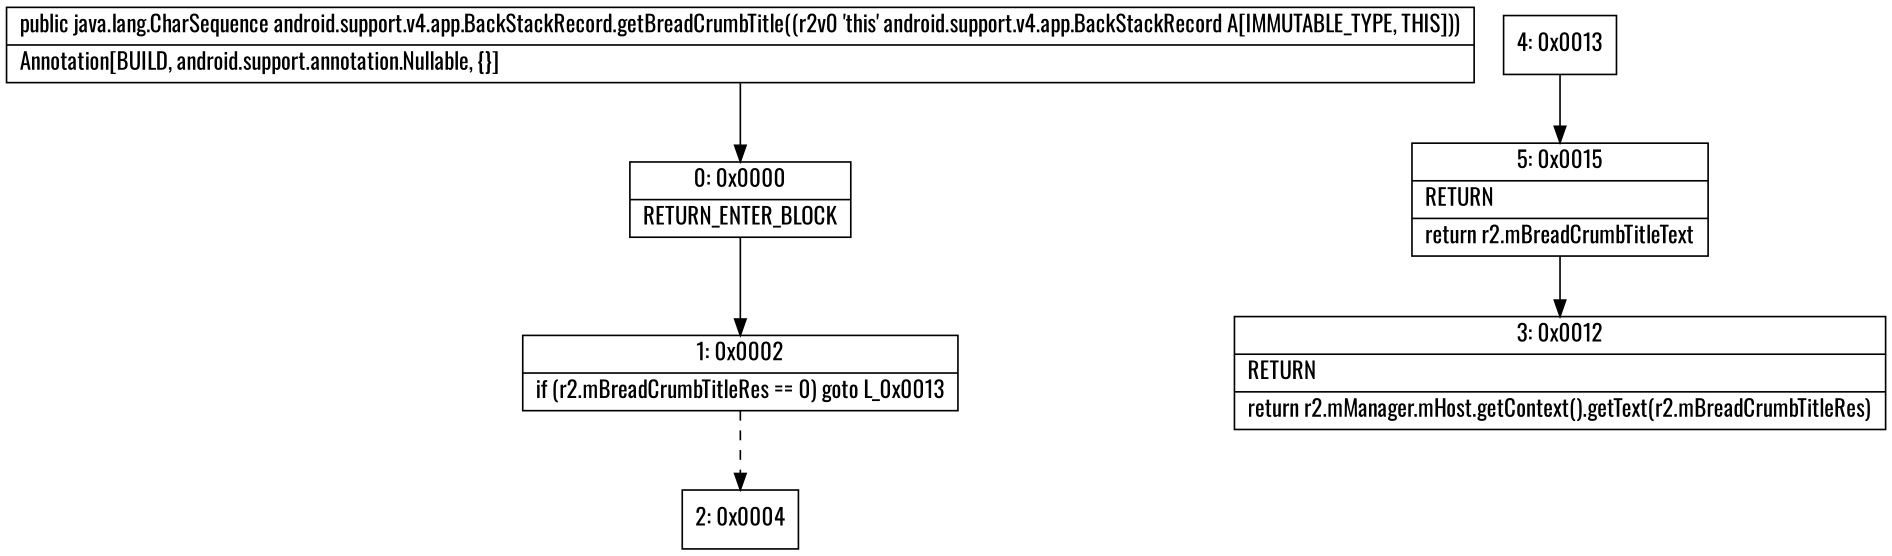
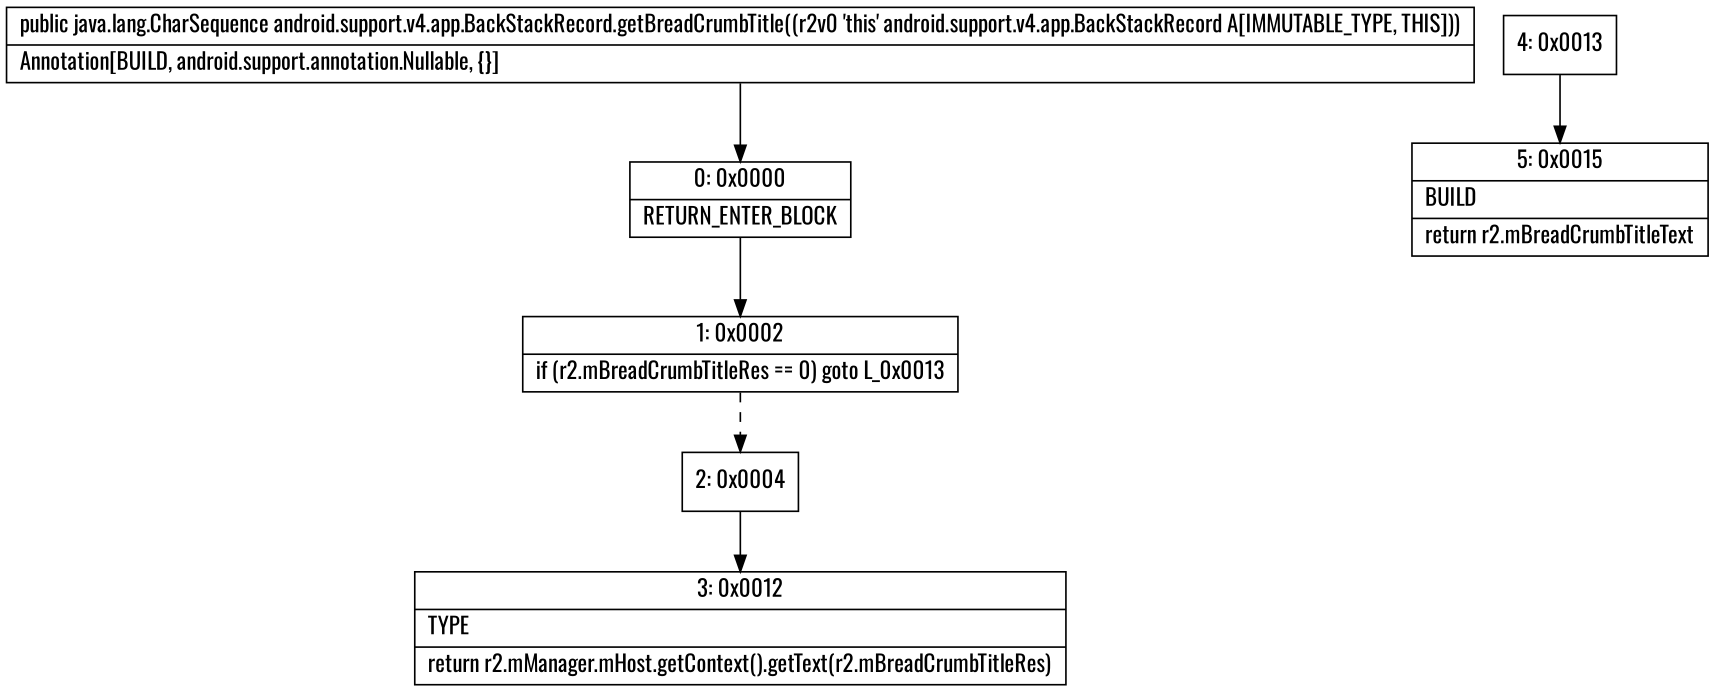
node "5: 0x0015": text "RETURN" -> "BUILD"
edge "5: 0x0015" -> "3: 0x0012": now "2: 0x0004" -> "3: 0x0012"
node "3: 0x0012": text "RETURN" -> "TYPE"
